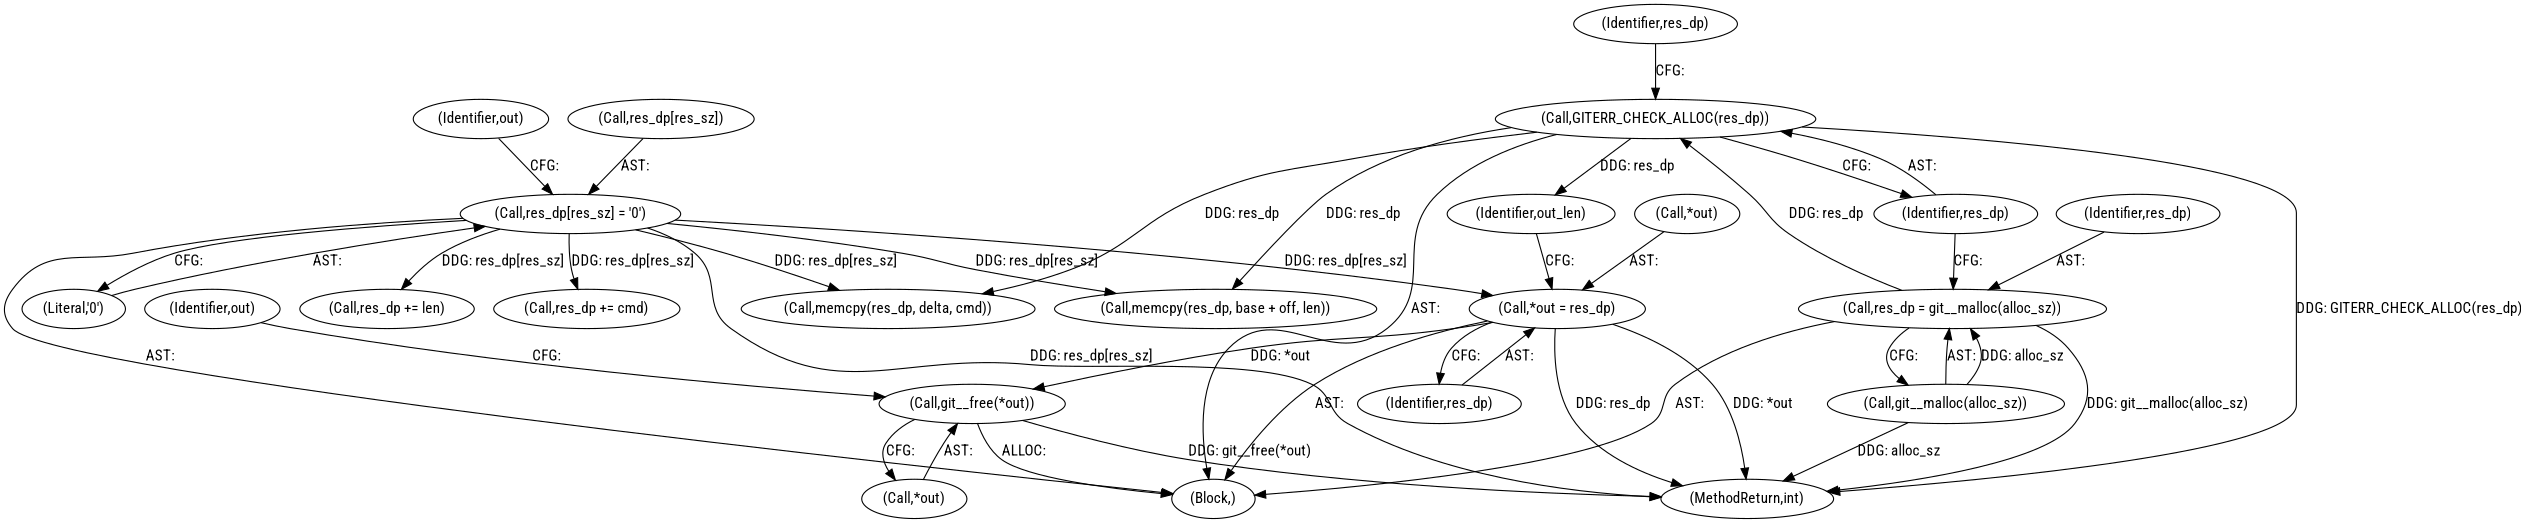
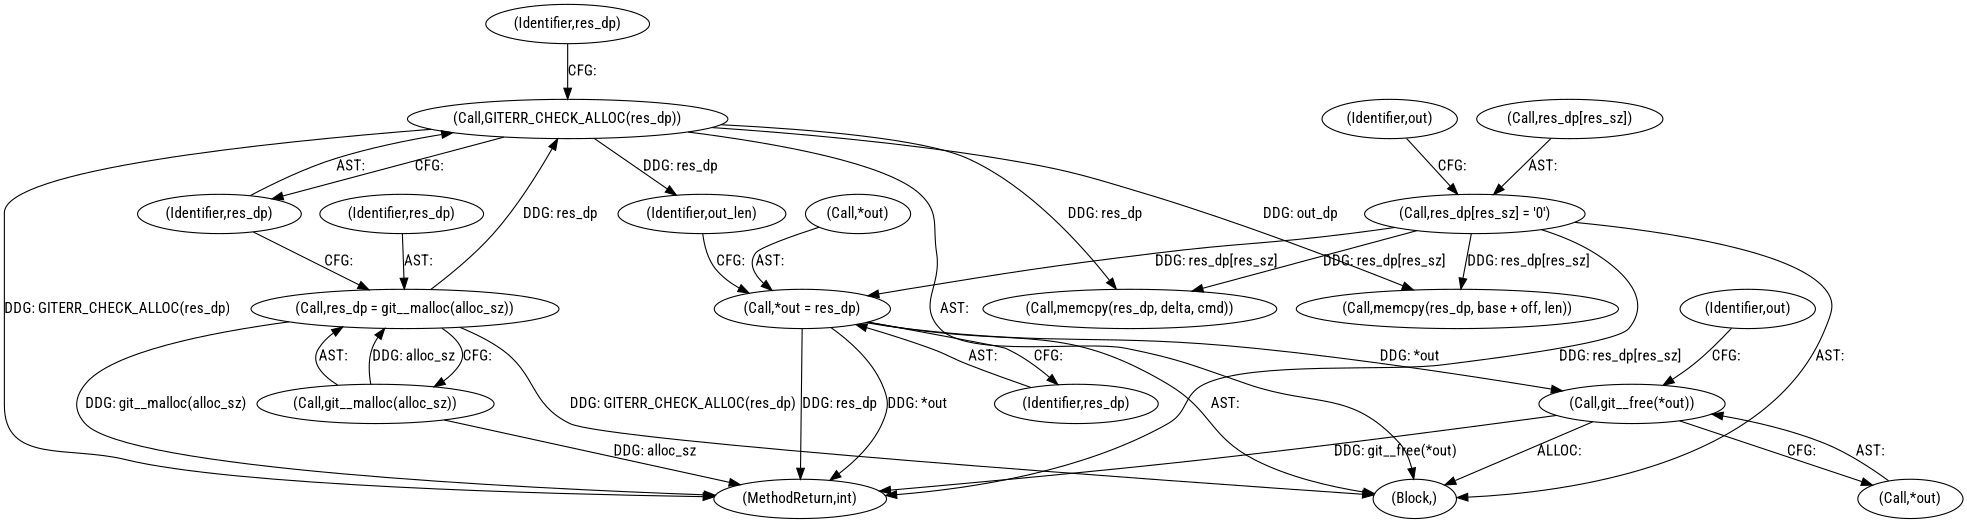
edge "(Call,GITERR_CHECK_ALLOC(res_dp))" -> "(Call,memcpy(res_dp, base + off, len))": label "DDG: res_dp" -> "DDG: out_dp"
node "(Literal,'0')": removed
node "(Call,res_dp += len)": removed
node "(Call,res_dp += cmd)": removed
edge "(Call,res_dp = git__malloc(alloc_sz))" -> "(Block,)": label "AST: " -> "DDG: GITERR_CHECK_ALLOC(res_dp)"
